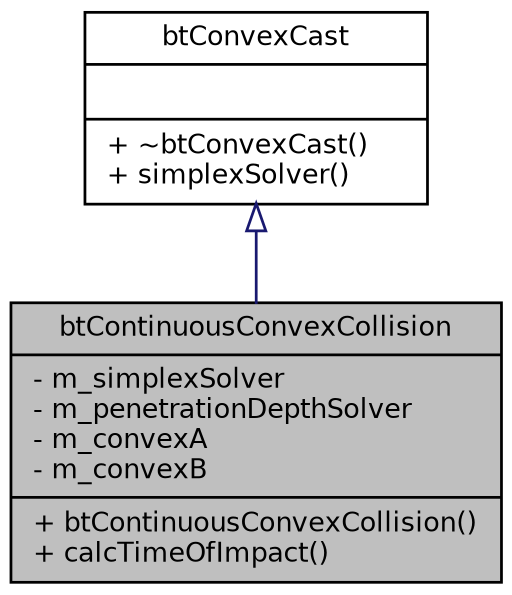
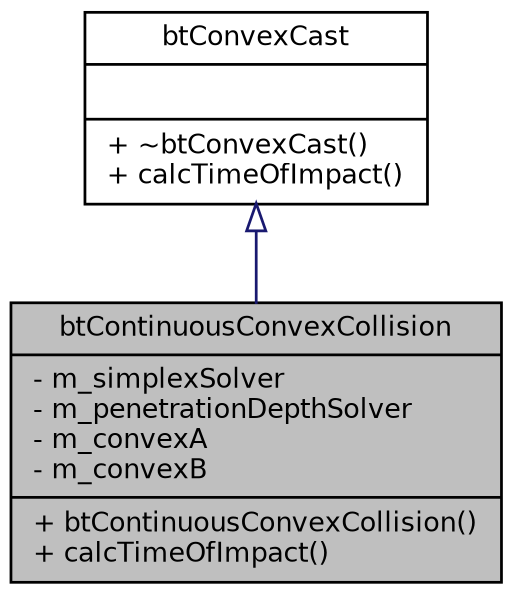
node "btConvexCast": text "+ simplexSolver()" -> "+ calcTimeOfImpact()"
